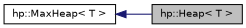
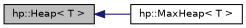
edge "hp::Heap< T >" -> "hp::MaxHeap< T >": reversed
